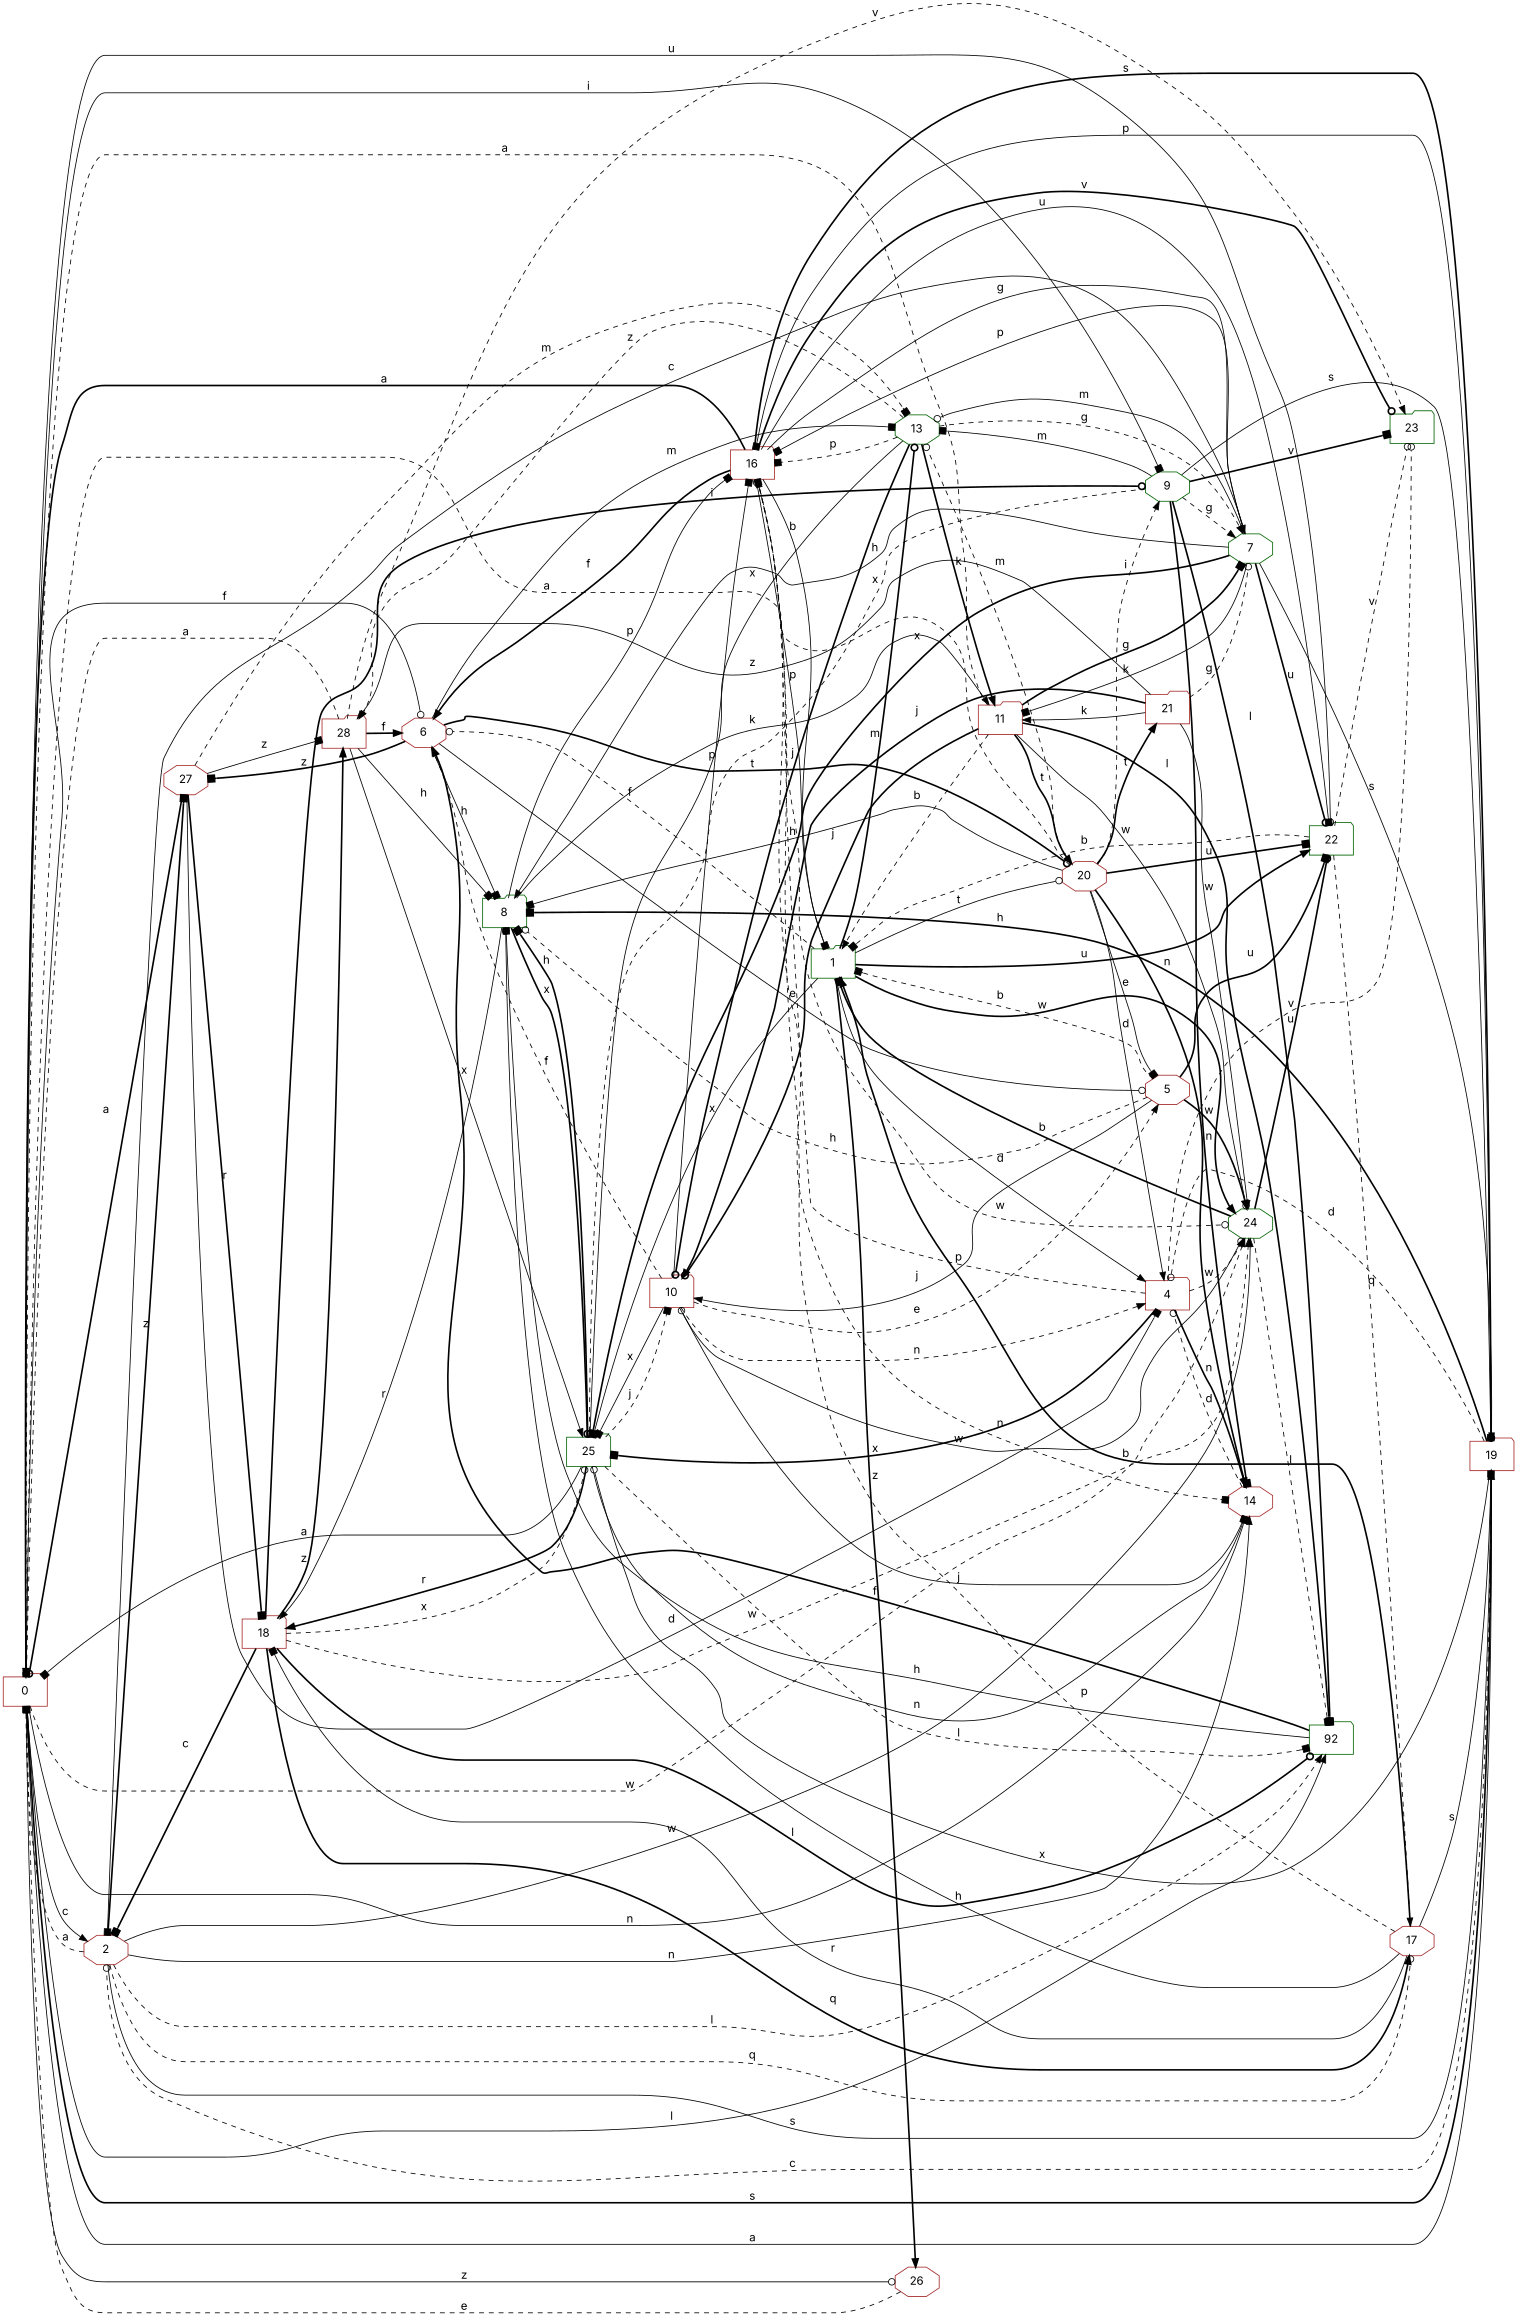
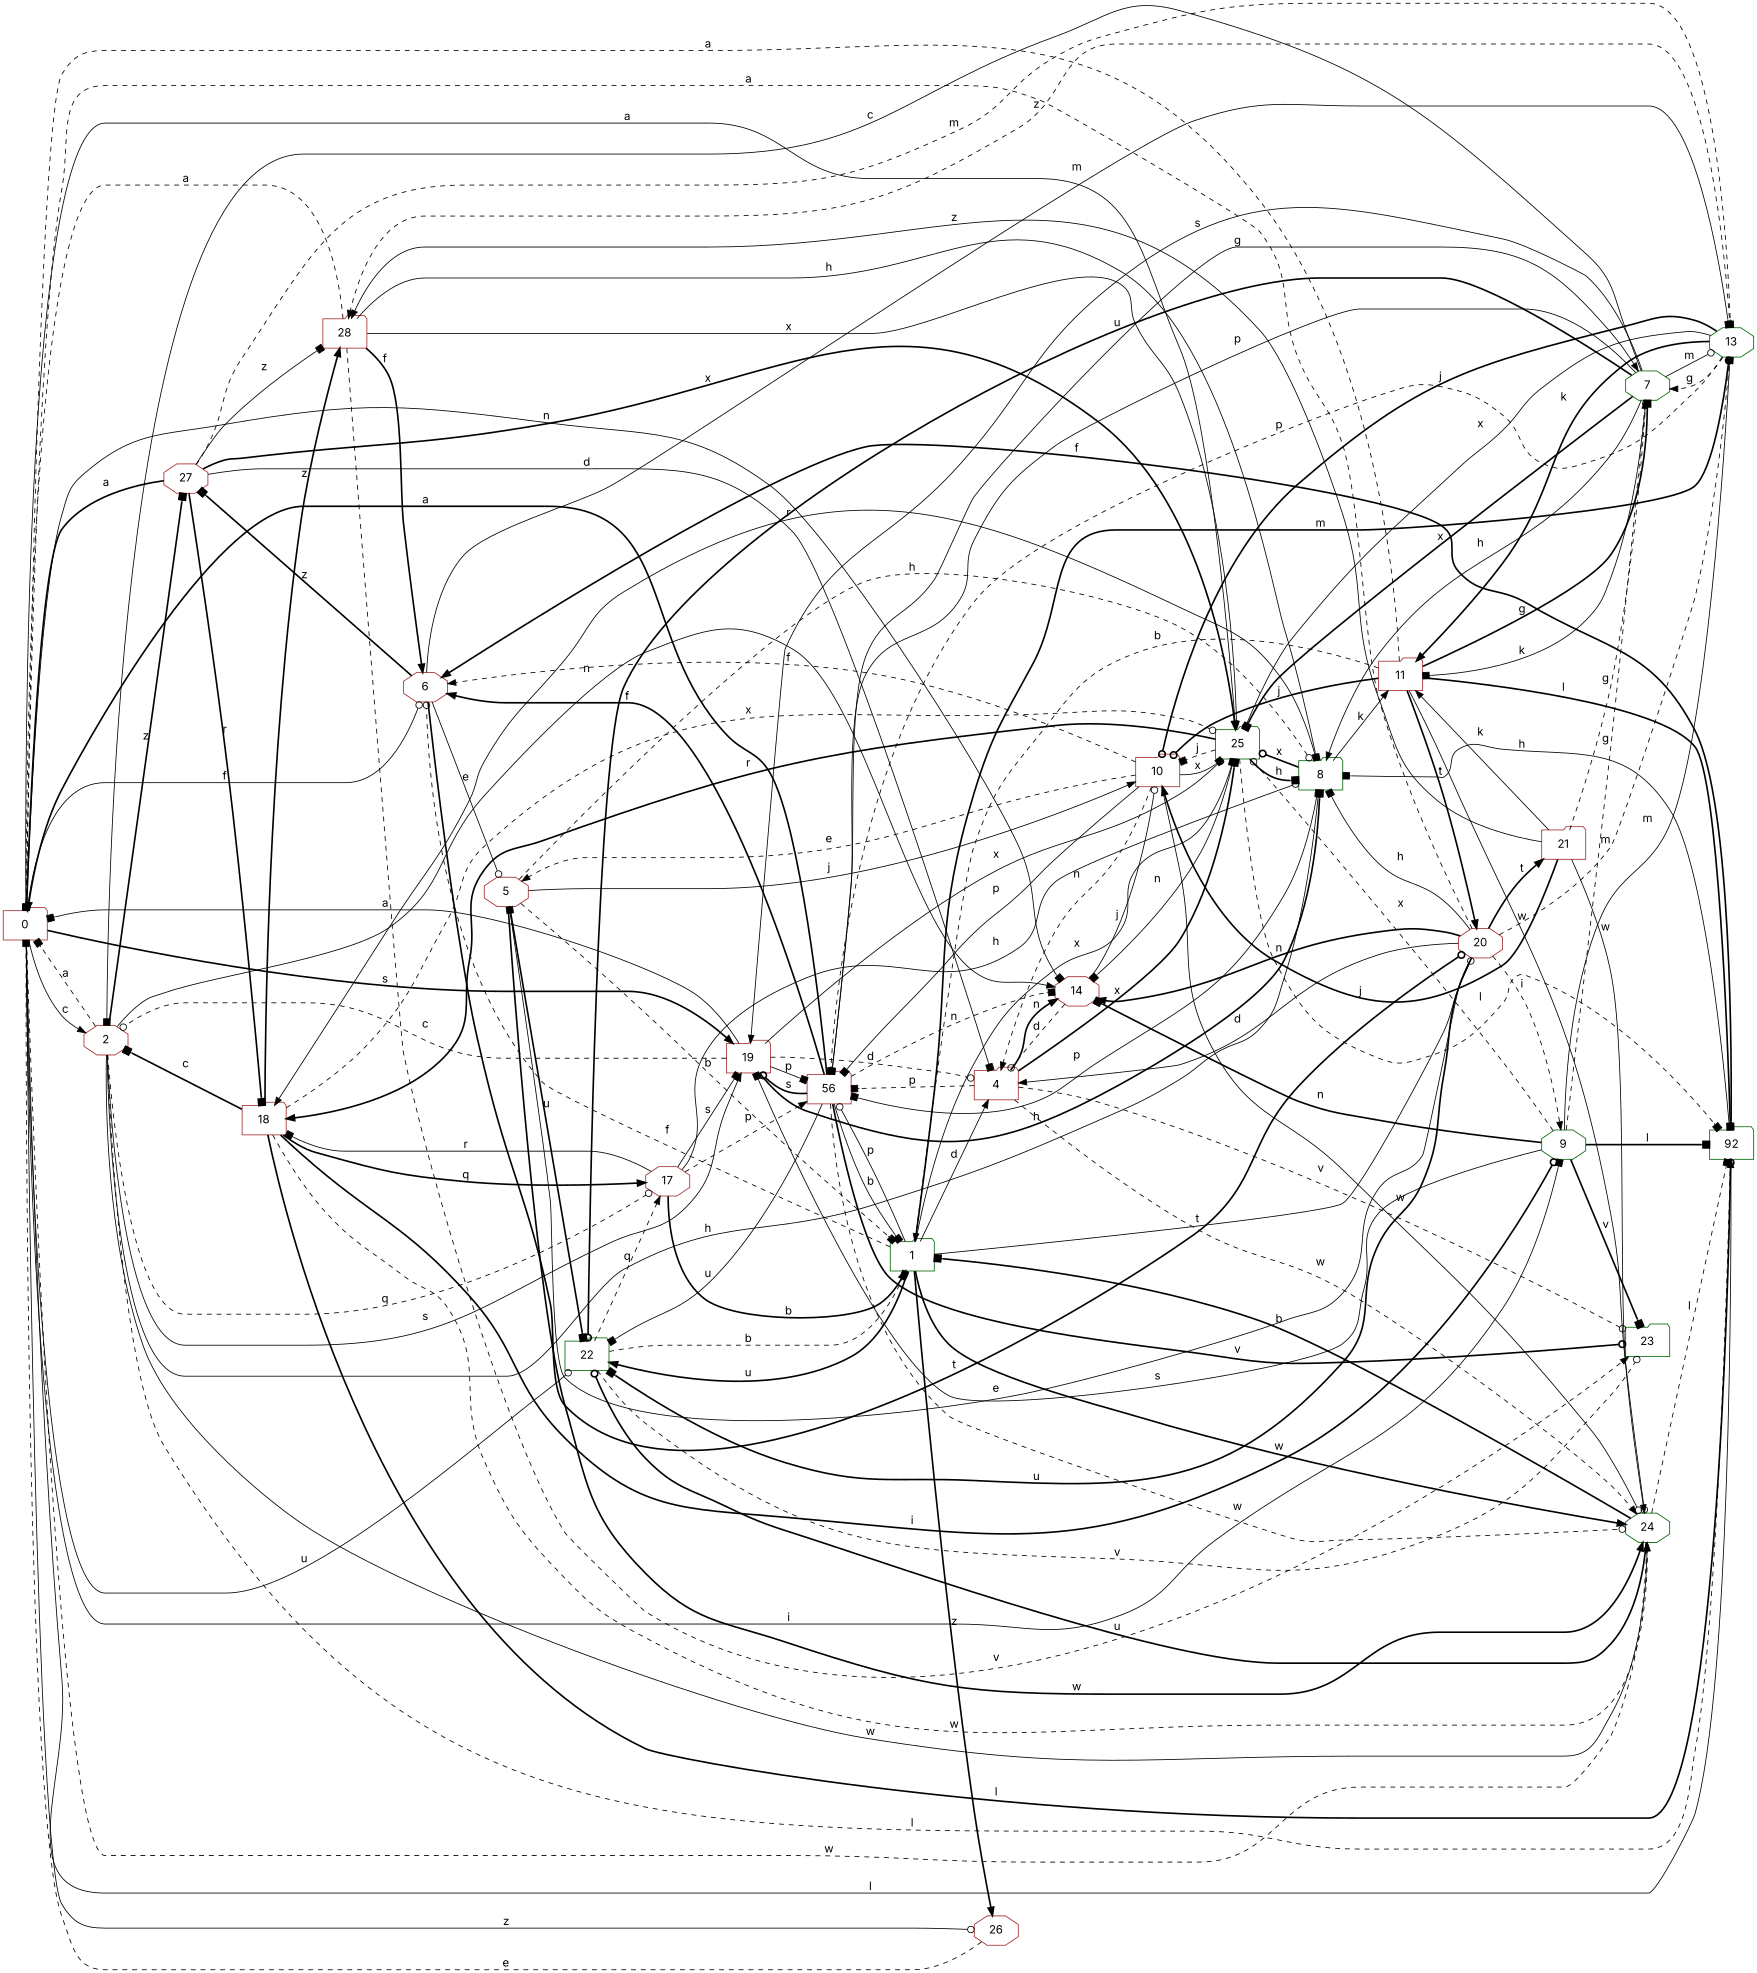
edge "27" -> "25": added, label "x"
node "16": label "16" -> "56"
edge "6" -> "8": now "2" -> "8"
